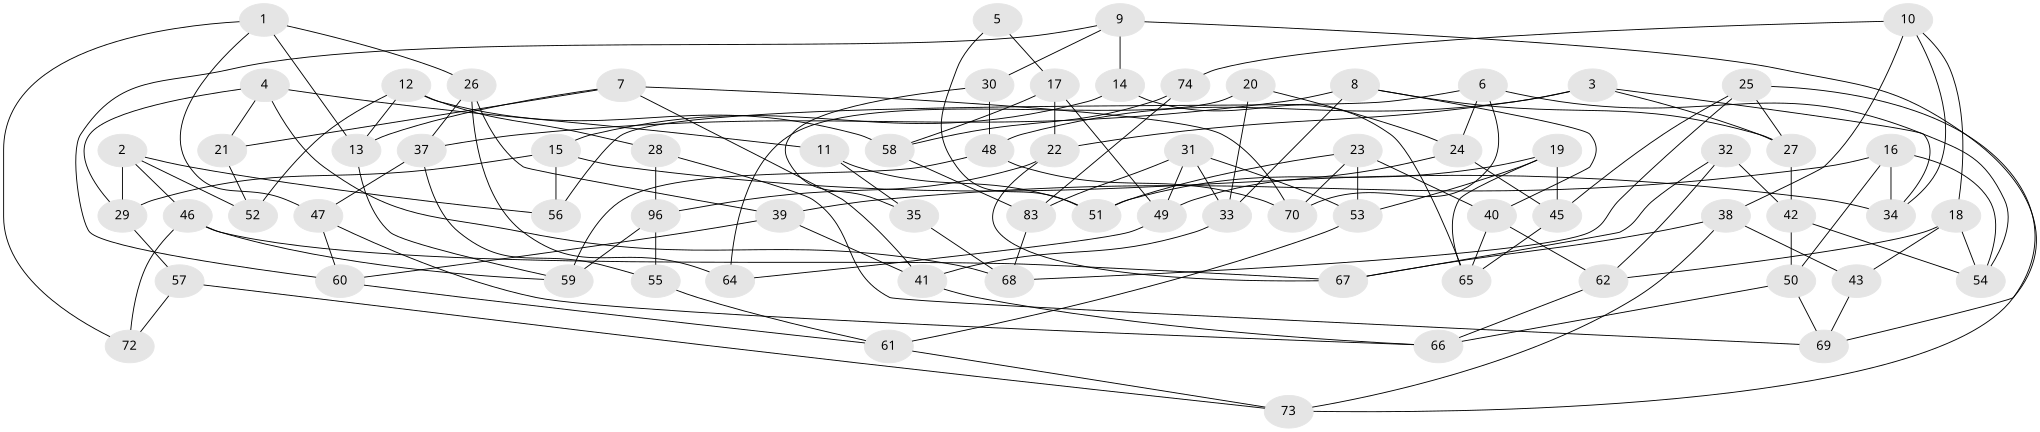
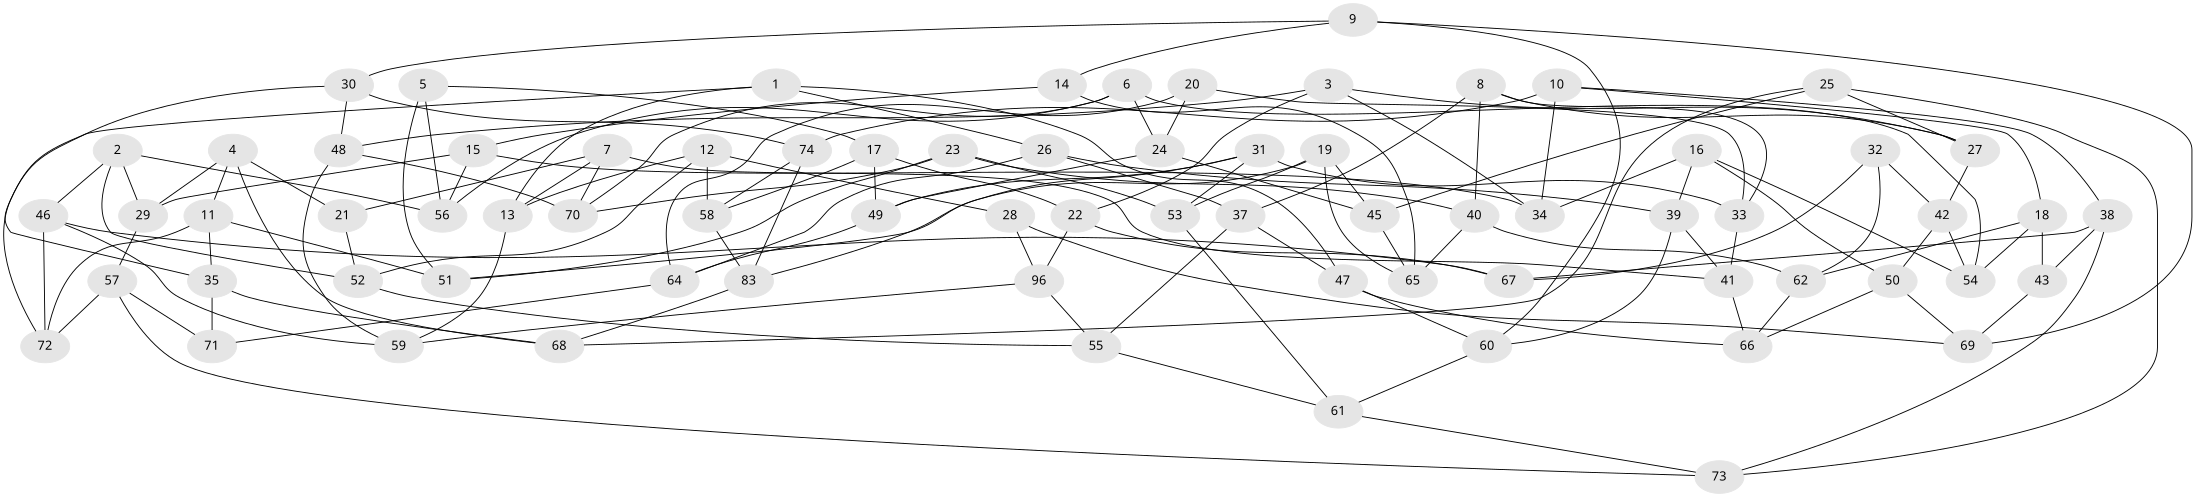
edge "30" -- "74": added
edge "5" -- "56": added
edge "11" -- "72": added
edge "52" -- "55": added
node "71": added
